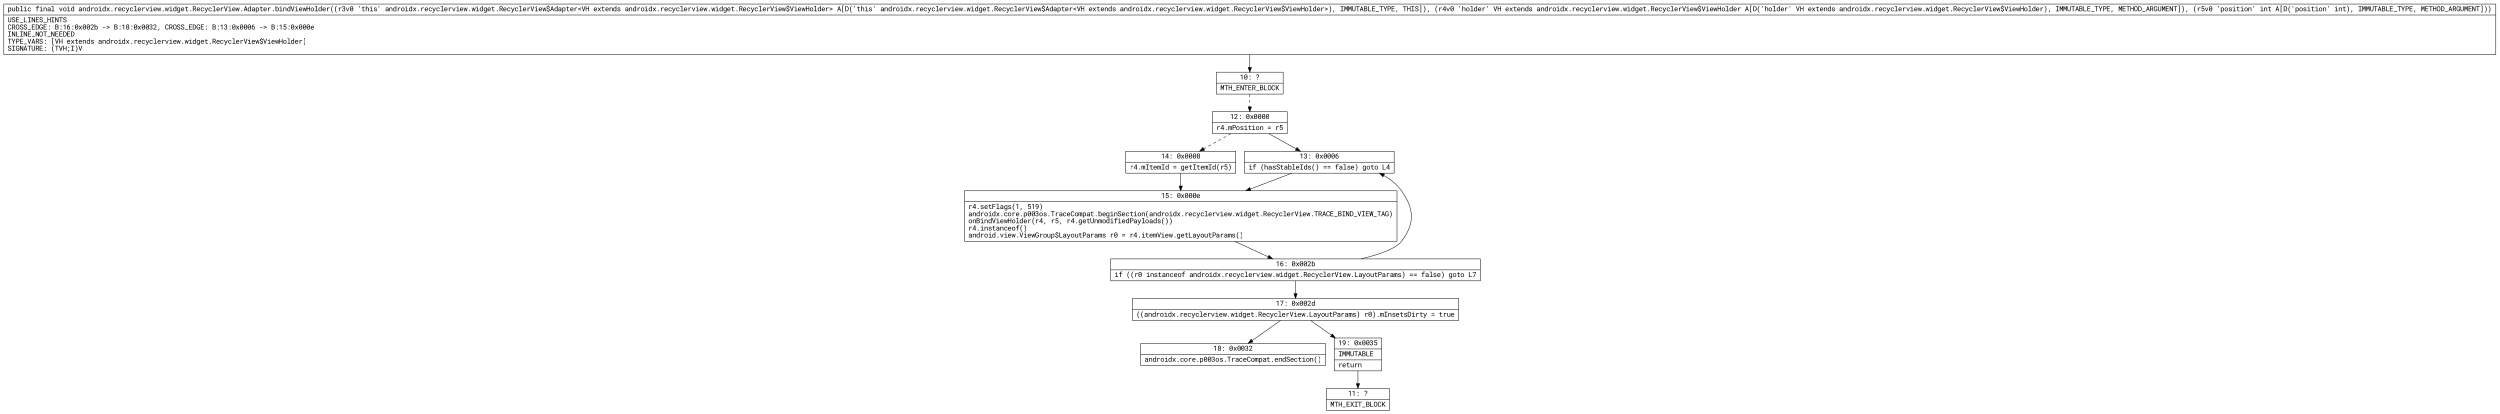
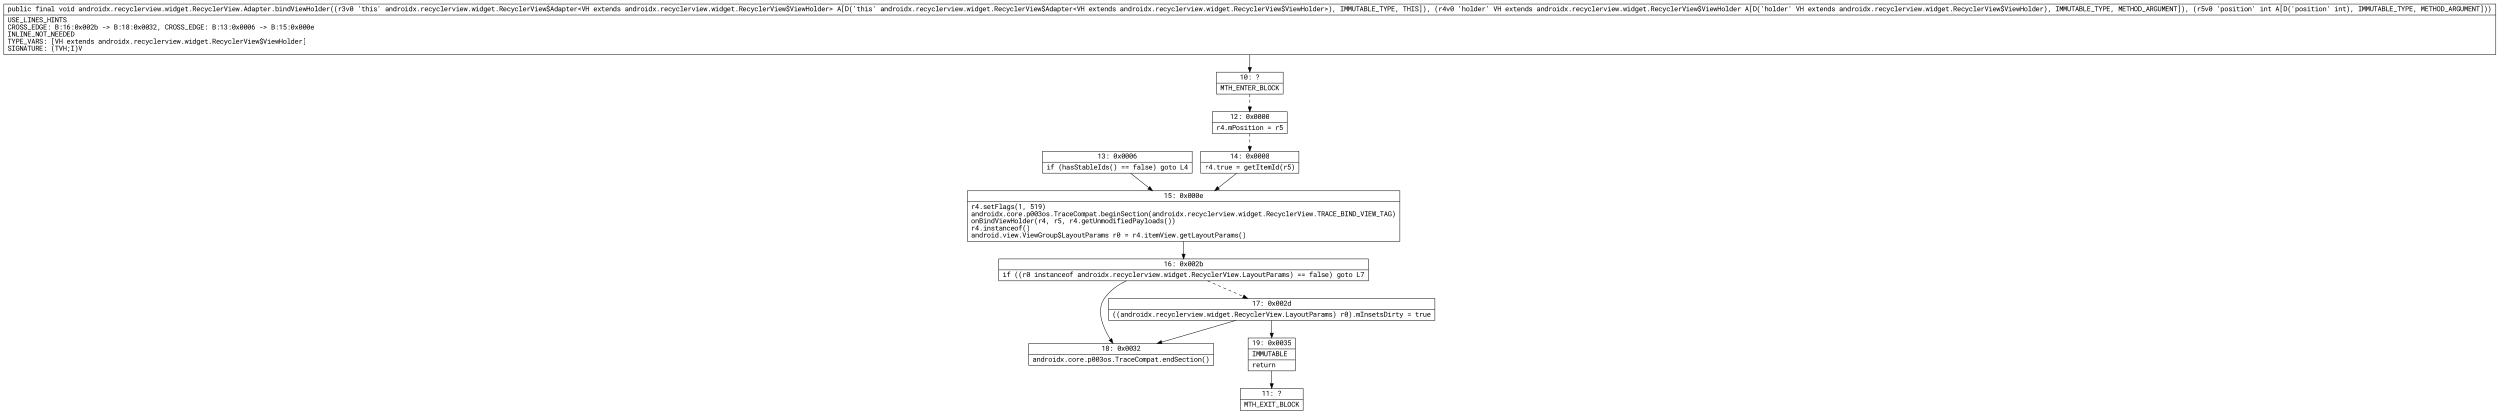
edge "12: 0x0000" -> "13: 0x0006": removed
node "14: 0x0008": text "r4.mItemId = getItemId(r5)" -> "r4.true = getItemId(r5)"
edge "16: 0x002b" -> "13: 0x0006": now "16: 0x002b" -> "18: 0x0032"
edge "16: 0x002b" -> "17: 0x002d": style solid -> dashed
